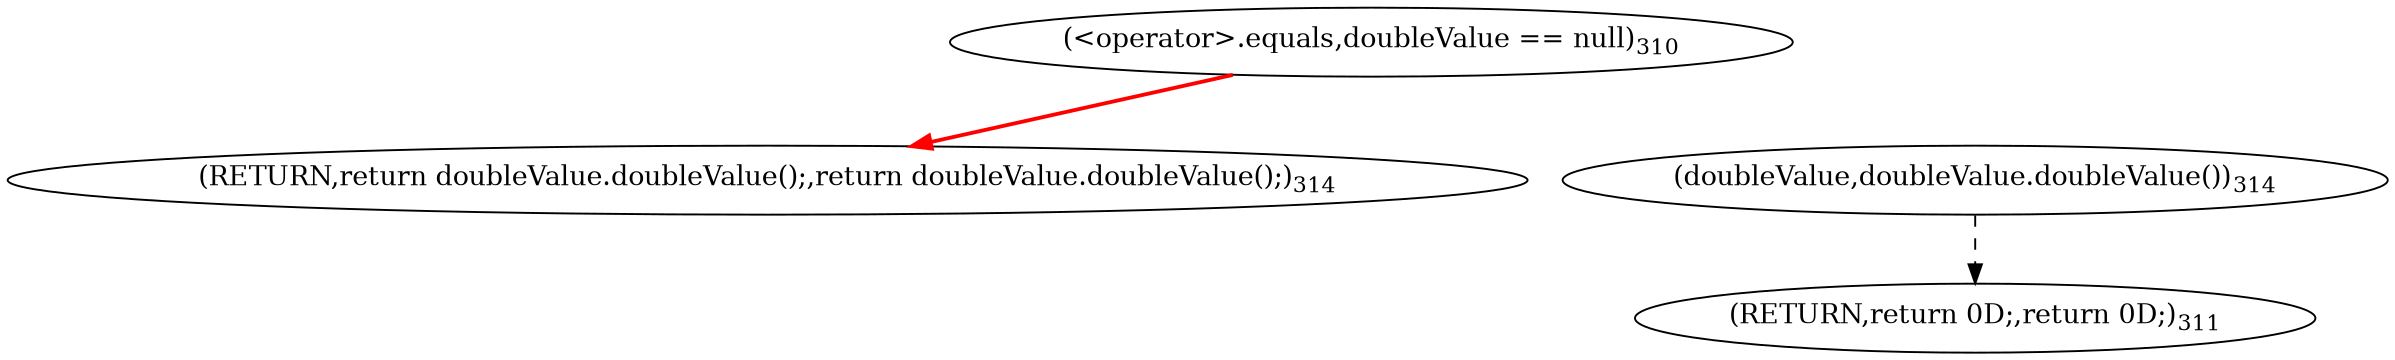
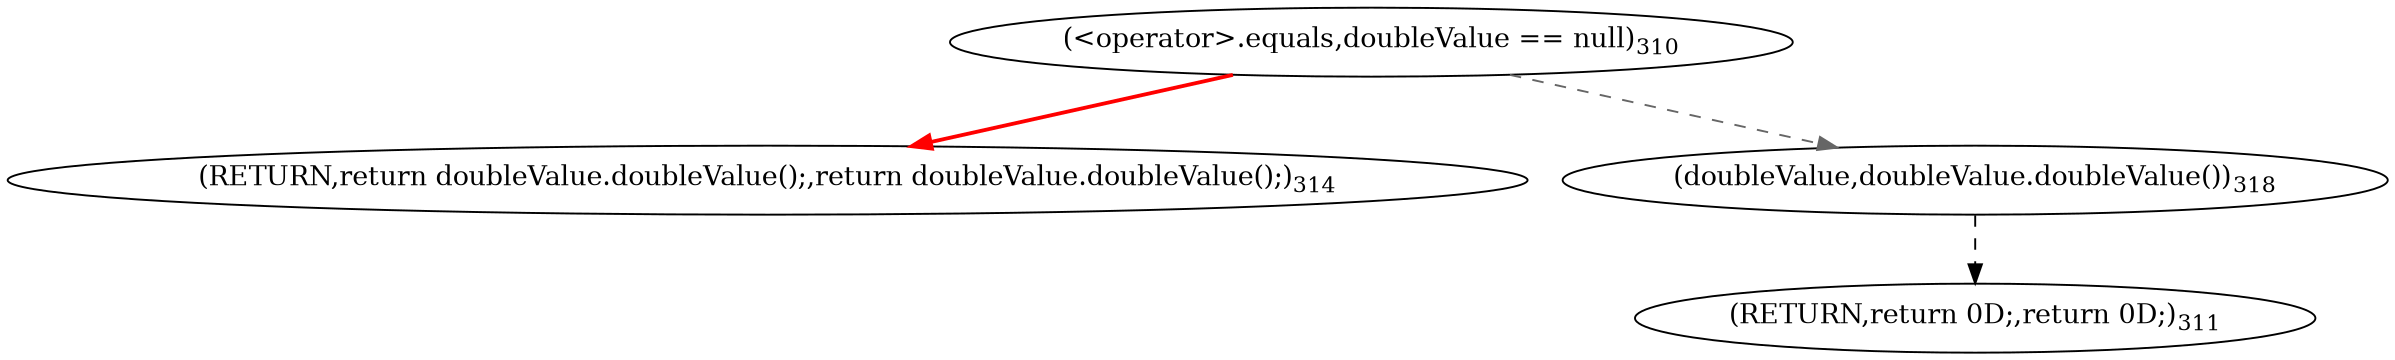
edge "(<operator>.equals,doubleValue == null)" -> "(doubleValue,doubleValue.doubleValue())": added
node "(doubleValue,doubleValue.doubleValue())": text "314" -> "318"
